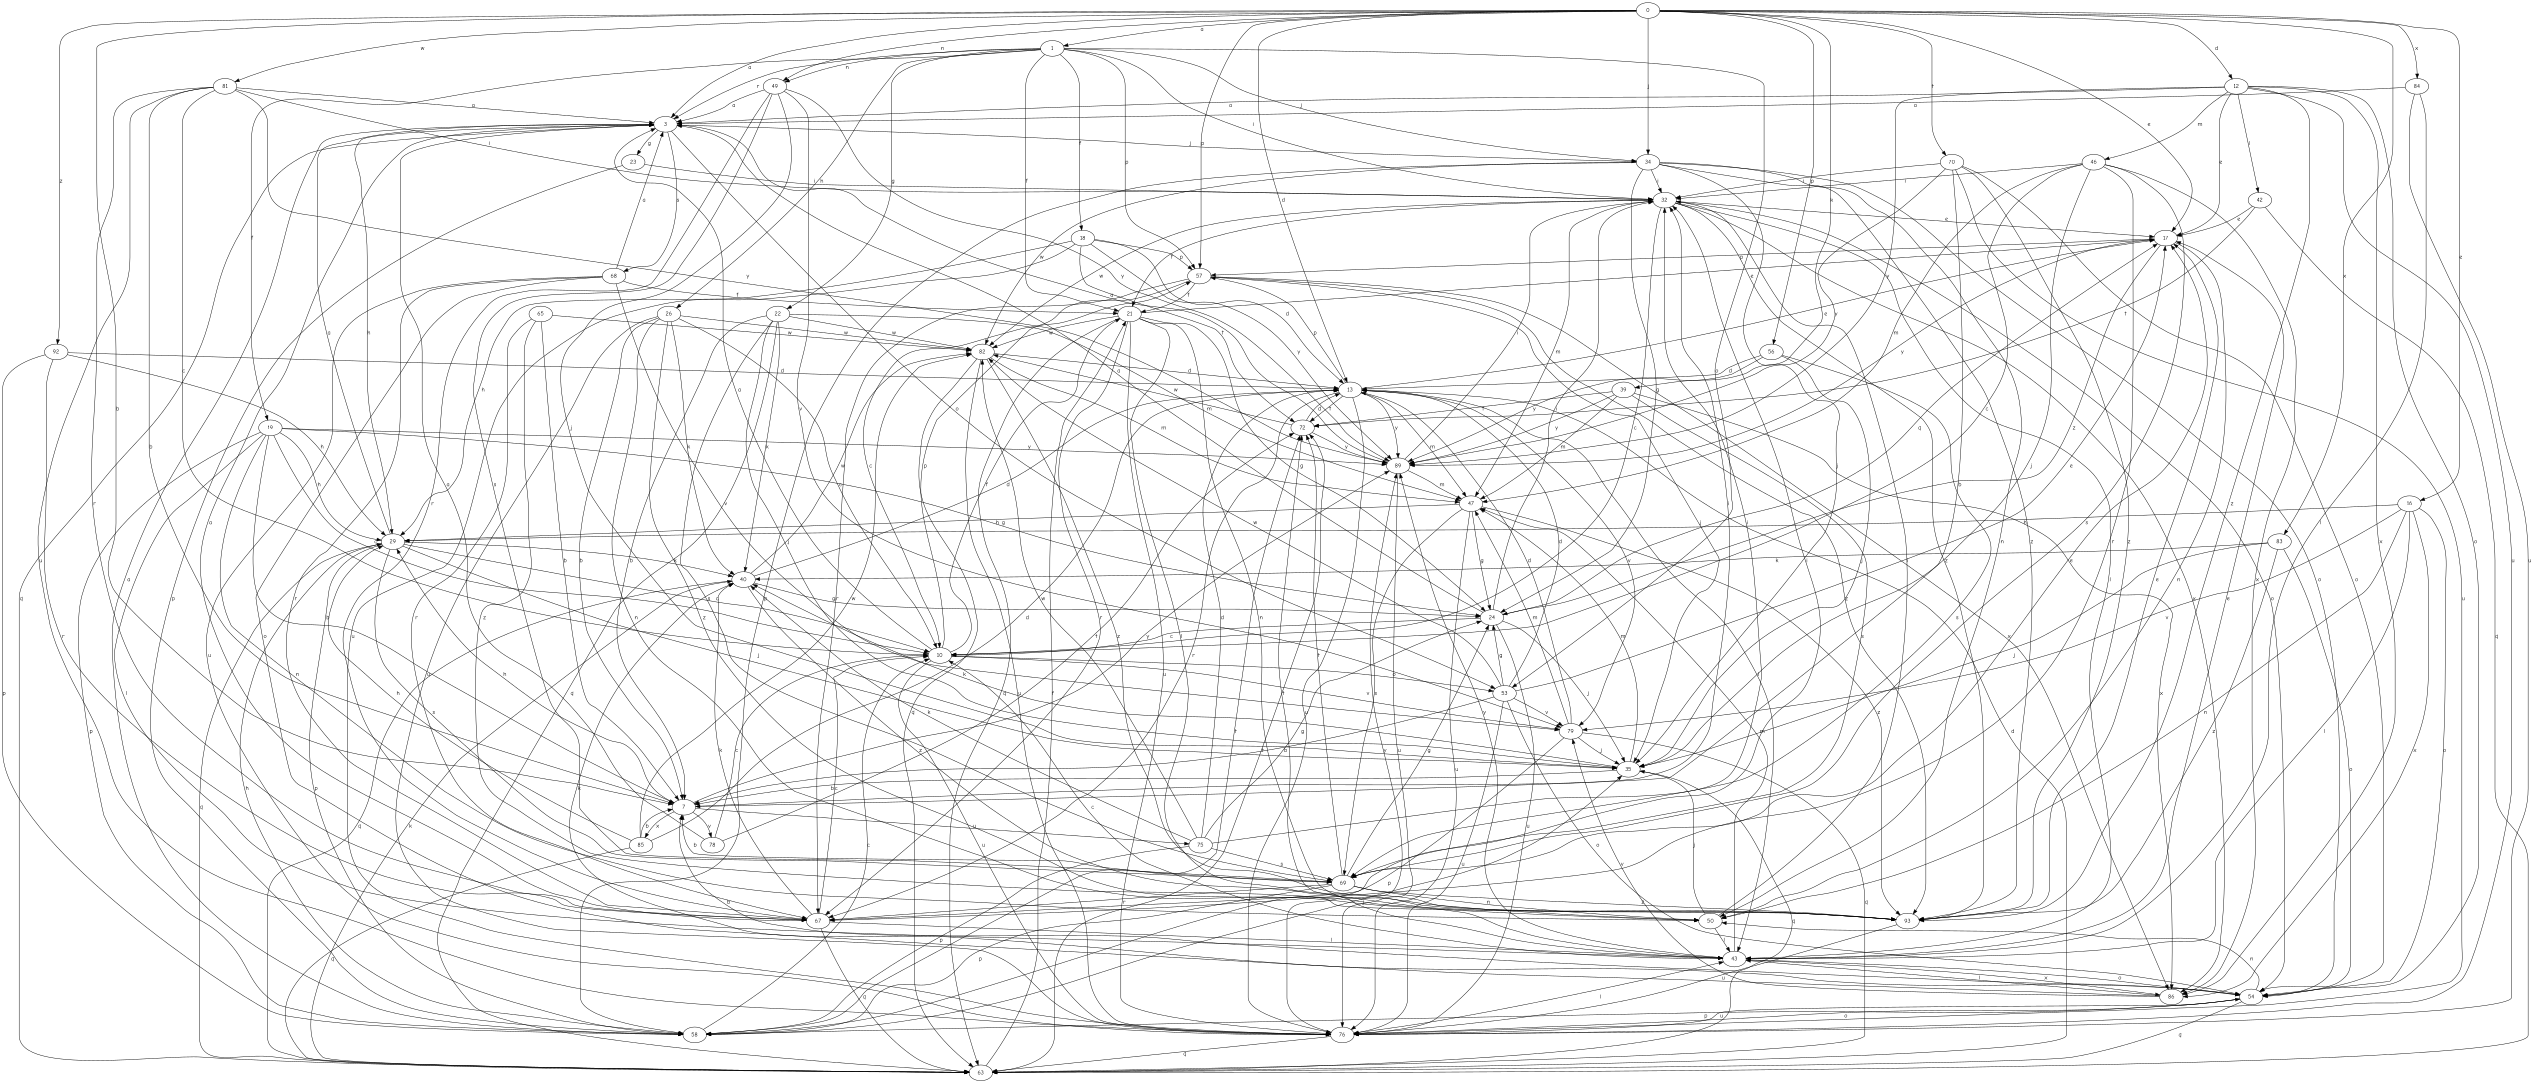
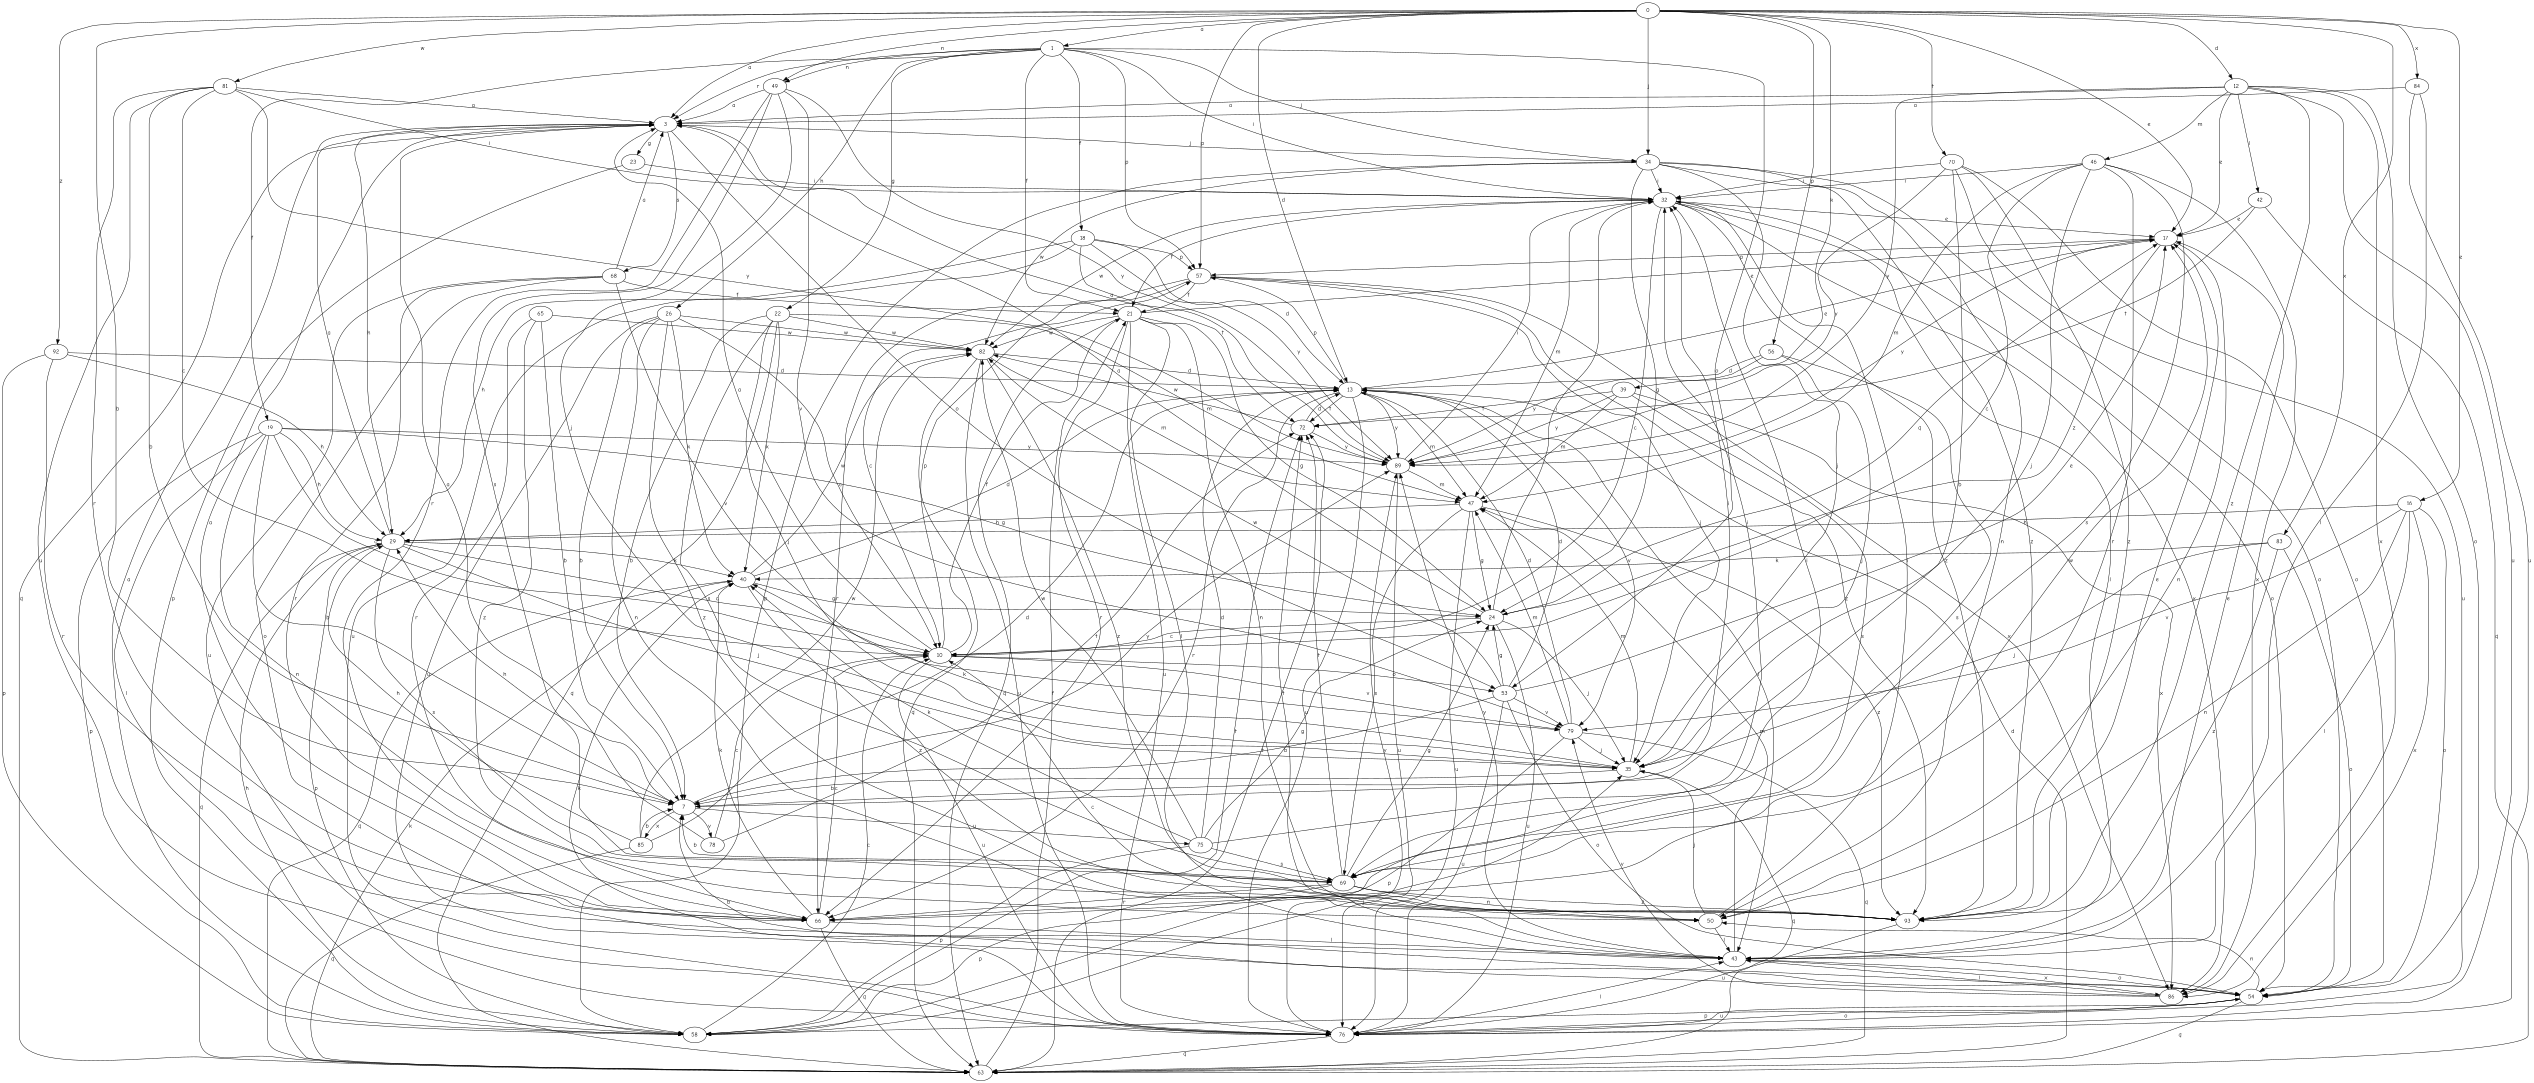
edge "69" -> "17": label "e" -> "w"
node "67": label "67" -> "66"
